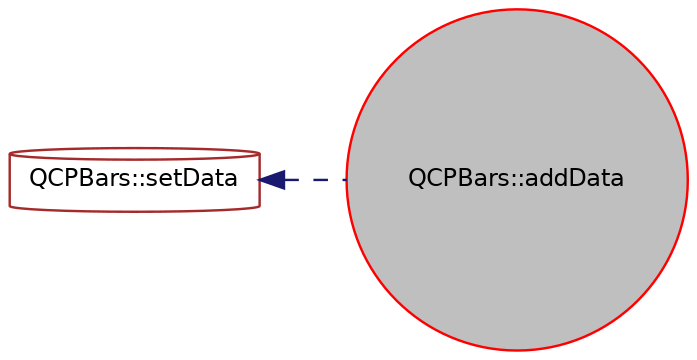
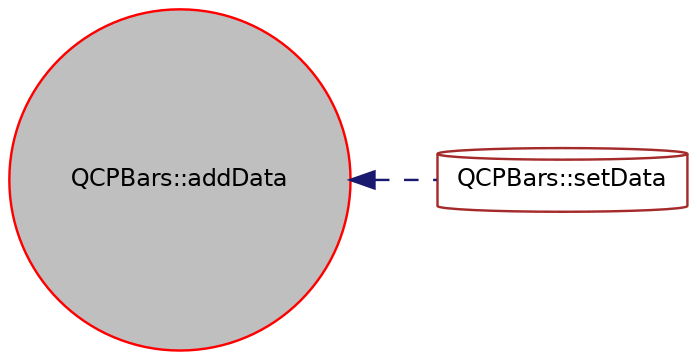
edge "QCPBars::addData" -> "QCPBars::setData": reversed
